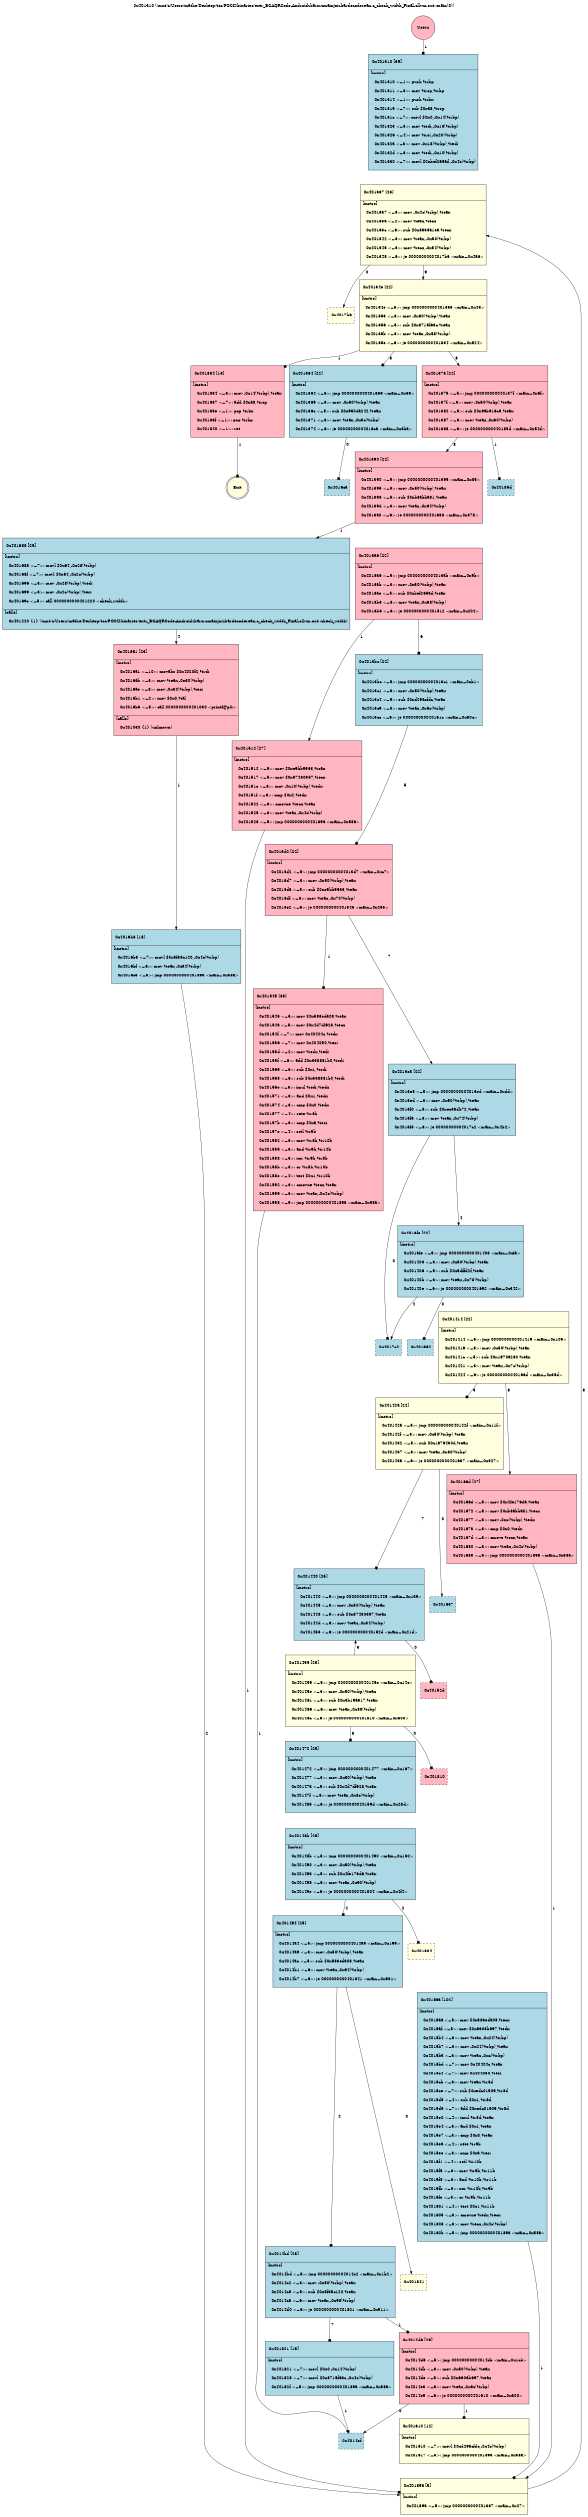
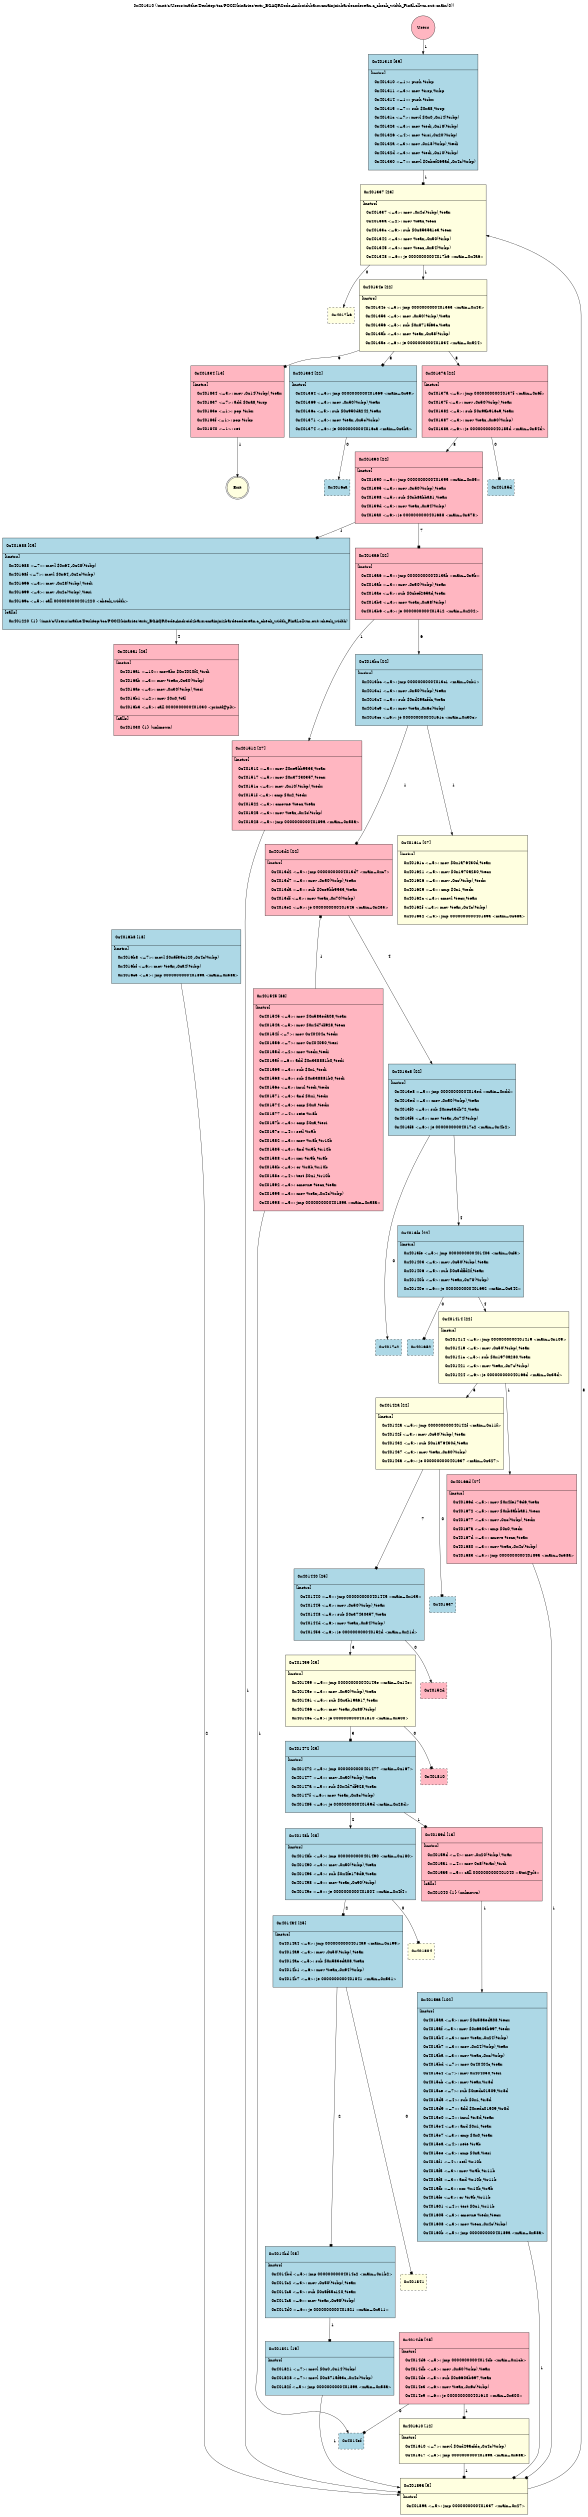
edge "Users" -> "0x401310 [39]": arrowhead box -> normal
edge "0x401310 [39]" -> "0x401337 [23]": added, label "1"
edge "0x401337 [23]" -> "0x40134e [22]": label " 9" -> " 1"
edge "0x40134e [22]" -> "0x401834 [13]": label " 1" -> " 9"
edge "0x40137a [22]" -> "0x40185d": label " 1" -> " 0"
edge "0x401834 [13]" -> "Exit": arrowhead box -> normal
edge "0x401364 [22]" -> "0x4016ca": arrowhead box -> normal
edge "0x401390 [22]" -> "0x401688 [25]": arrowhead normal -> box
edge "0x401390 [22]" -> "0x4013a6 [22]": added, label "7"
edge "0x4013a6 [22]" -> "0x4013bc [22]": arrowhead box -> normal
edge "0x4013bc [22]" -> "0x4013d2 [22]": label " 5" -> " 1"
edge "0x4016a1 [23]" -> "0x4016b8 [18]": removed, label "1"
node "0x40161c [27]": added
edge "0x4013d2 [22]" -> "0x401545 [88]": reversed
edge "0x4013d2 [22]" -> "0x4013e8 [22]": label " 7" -> " 4"
edge "0x4013e8 [22]" -> "0x4017c2": arrowhead box -> normal
edge "0x4013fe [22]" -> "0x4017c2": now "0x4013fe [22]" -> "0x401414 [22]"
edge "0x401414 [22]" -> "0x40142a [22]": arrowhead box -> normal
edge "0x401414 [22]" -> "0x40166d [27]": label " 8" -> " 1"
edge "0x40142a [22]" -> "0x401637": arrowhead normal -> box
edge "0x401459 [25]" -> "0x401440 [25]": reversed
edge "0x401440 [25]" -> "0x40152d": arrowhead box -> normal
edge "0x401472 [25]" -> "0x40148b [25]": added, label "2"
node "0x40159d [13]": added
edge "0x40148b [25]" -> "0x401804": label " 2" -> " 0"
edge "0x40166d [27]" -> "0x40189a [5]": arrowhead normal -> box
edge "0x4014a4 [25]" -> "0x401841": arrowhead normal -> box
edge "0x4014bd [25]" -> "0x4014d6 [25]": removed, label "1"
edge "0x4014bd [25]" -> "0x401821 [19]": label " 7" -> " 1"
edge "0x401821 [19]" -> "0x4014ef": now "0x401821 [19]" -> "0x40189a [5]"
edge "0x4014d6 [25]" -> "0x4014ef": arrowhead normal -> box
edge "0x401610 [12]" -> "0x40189a [5]": added, label "1"
